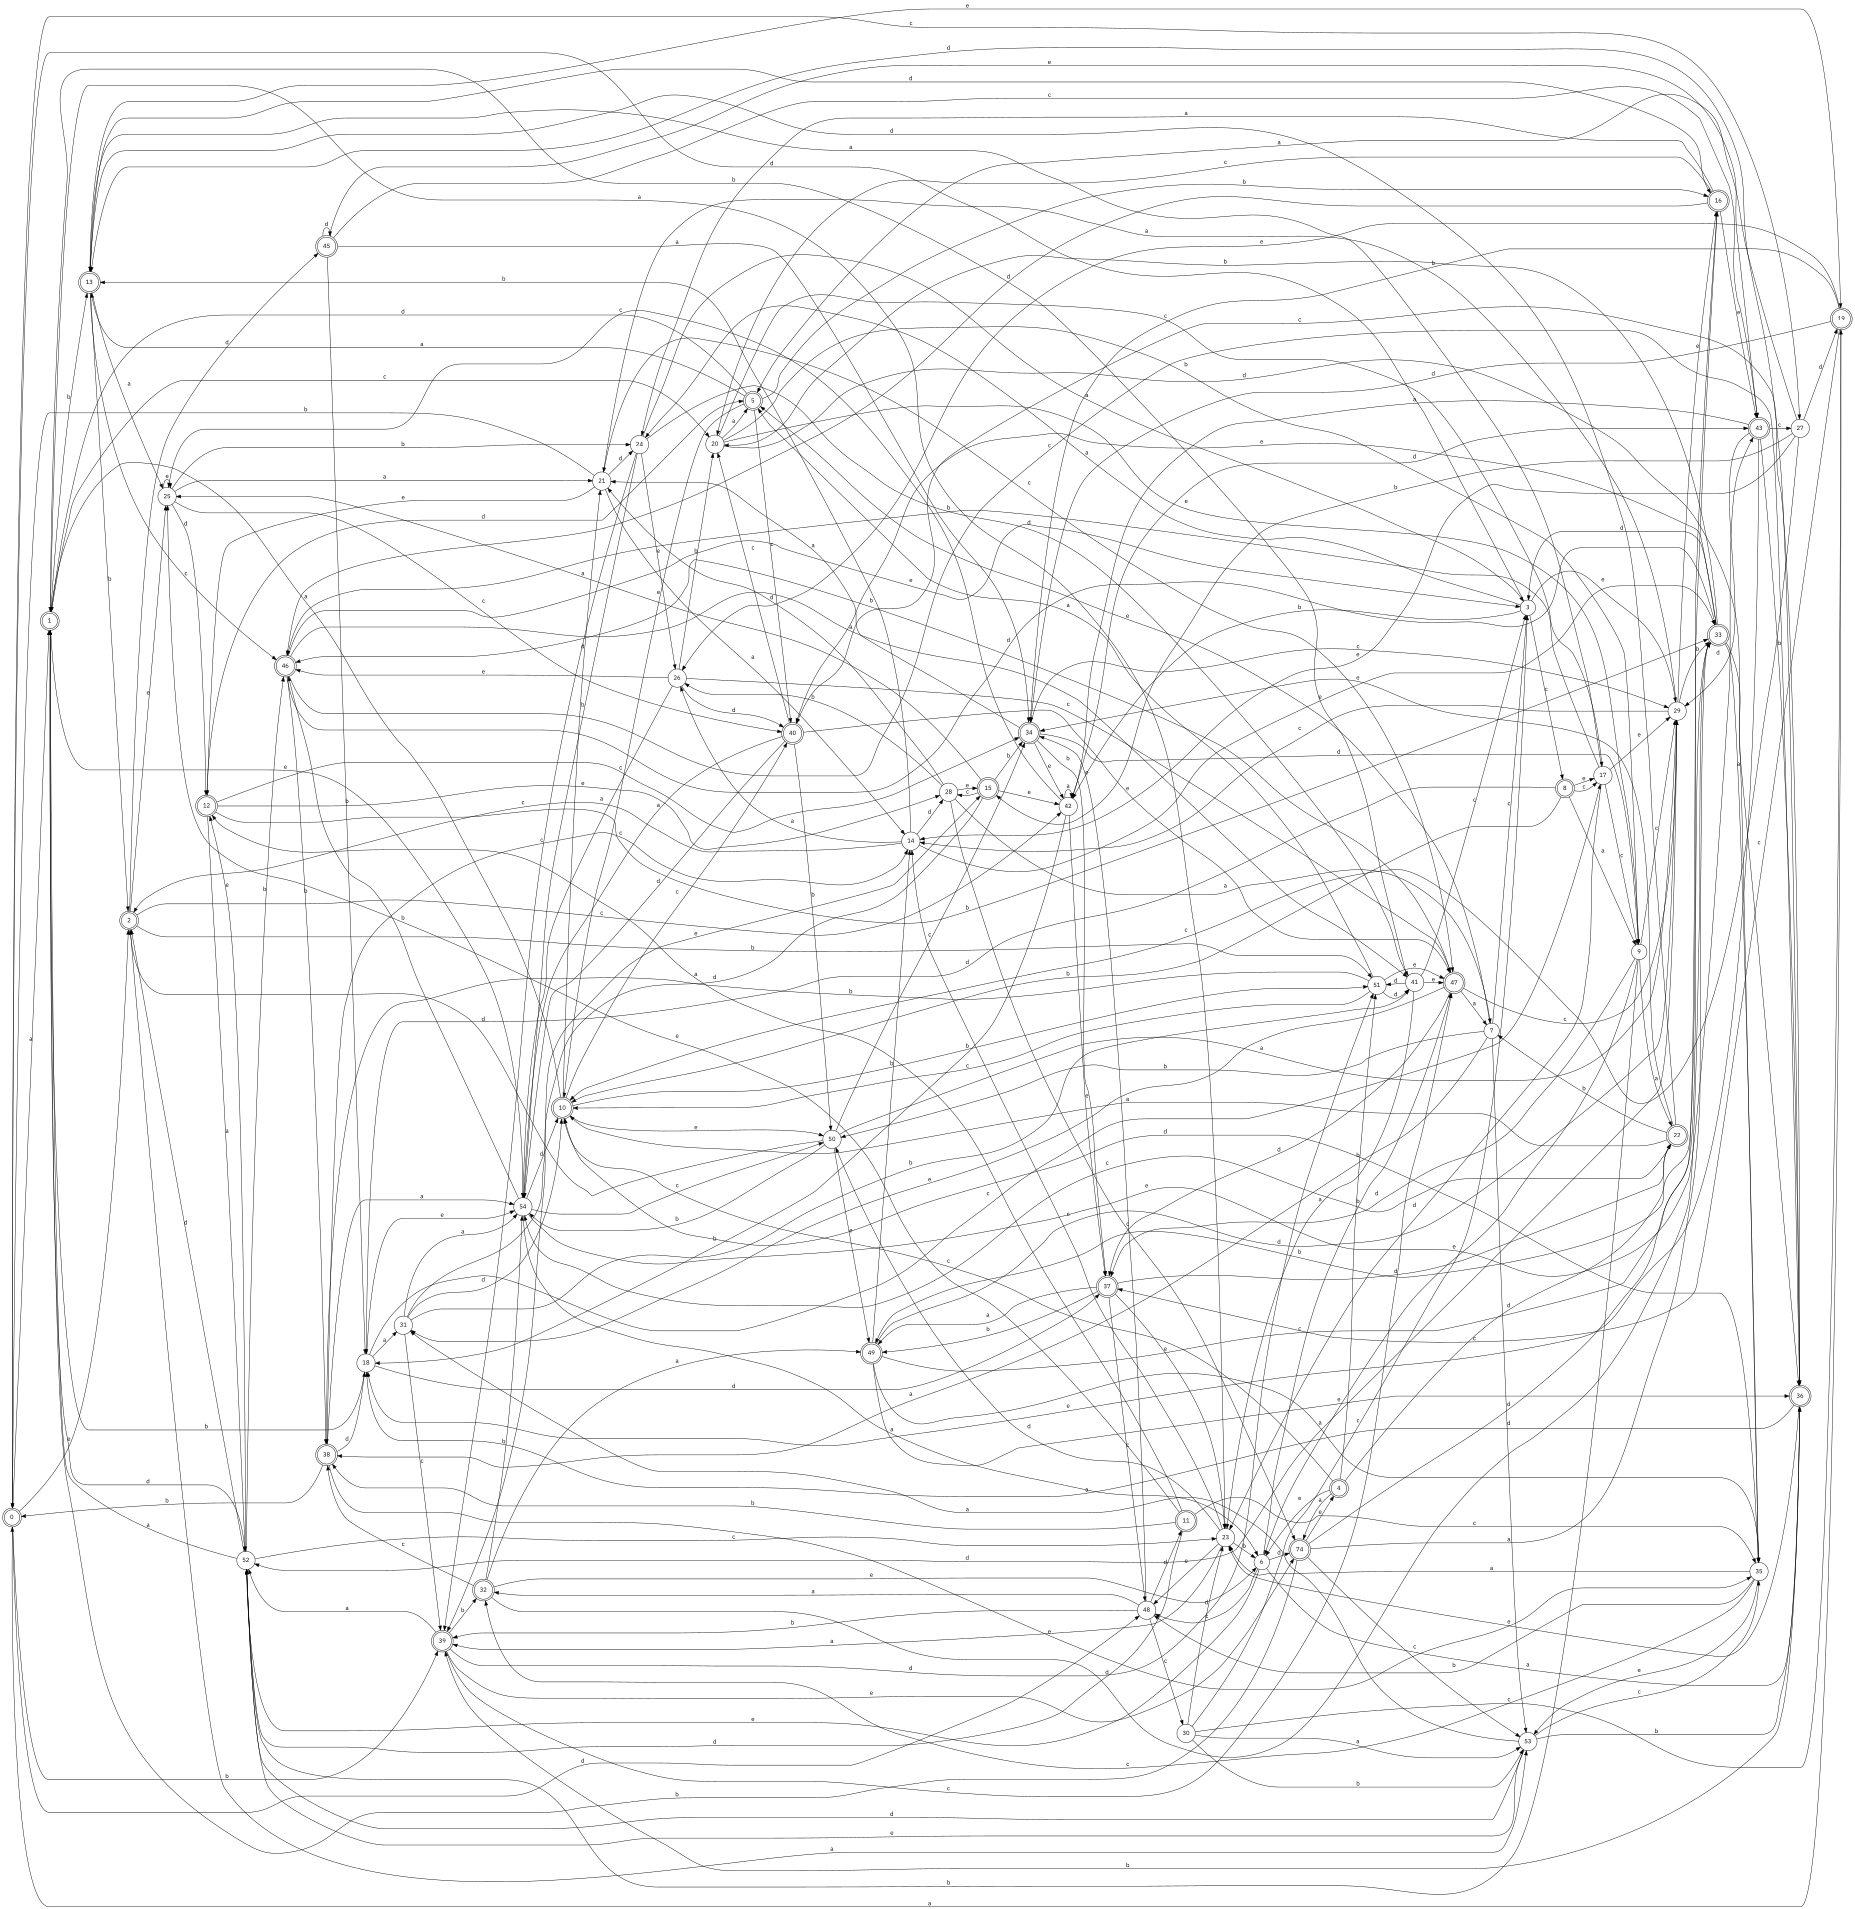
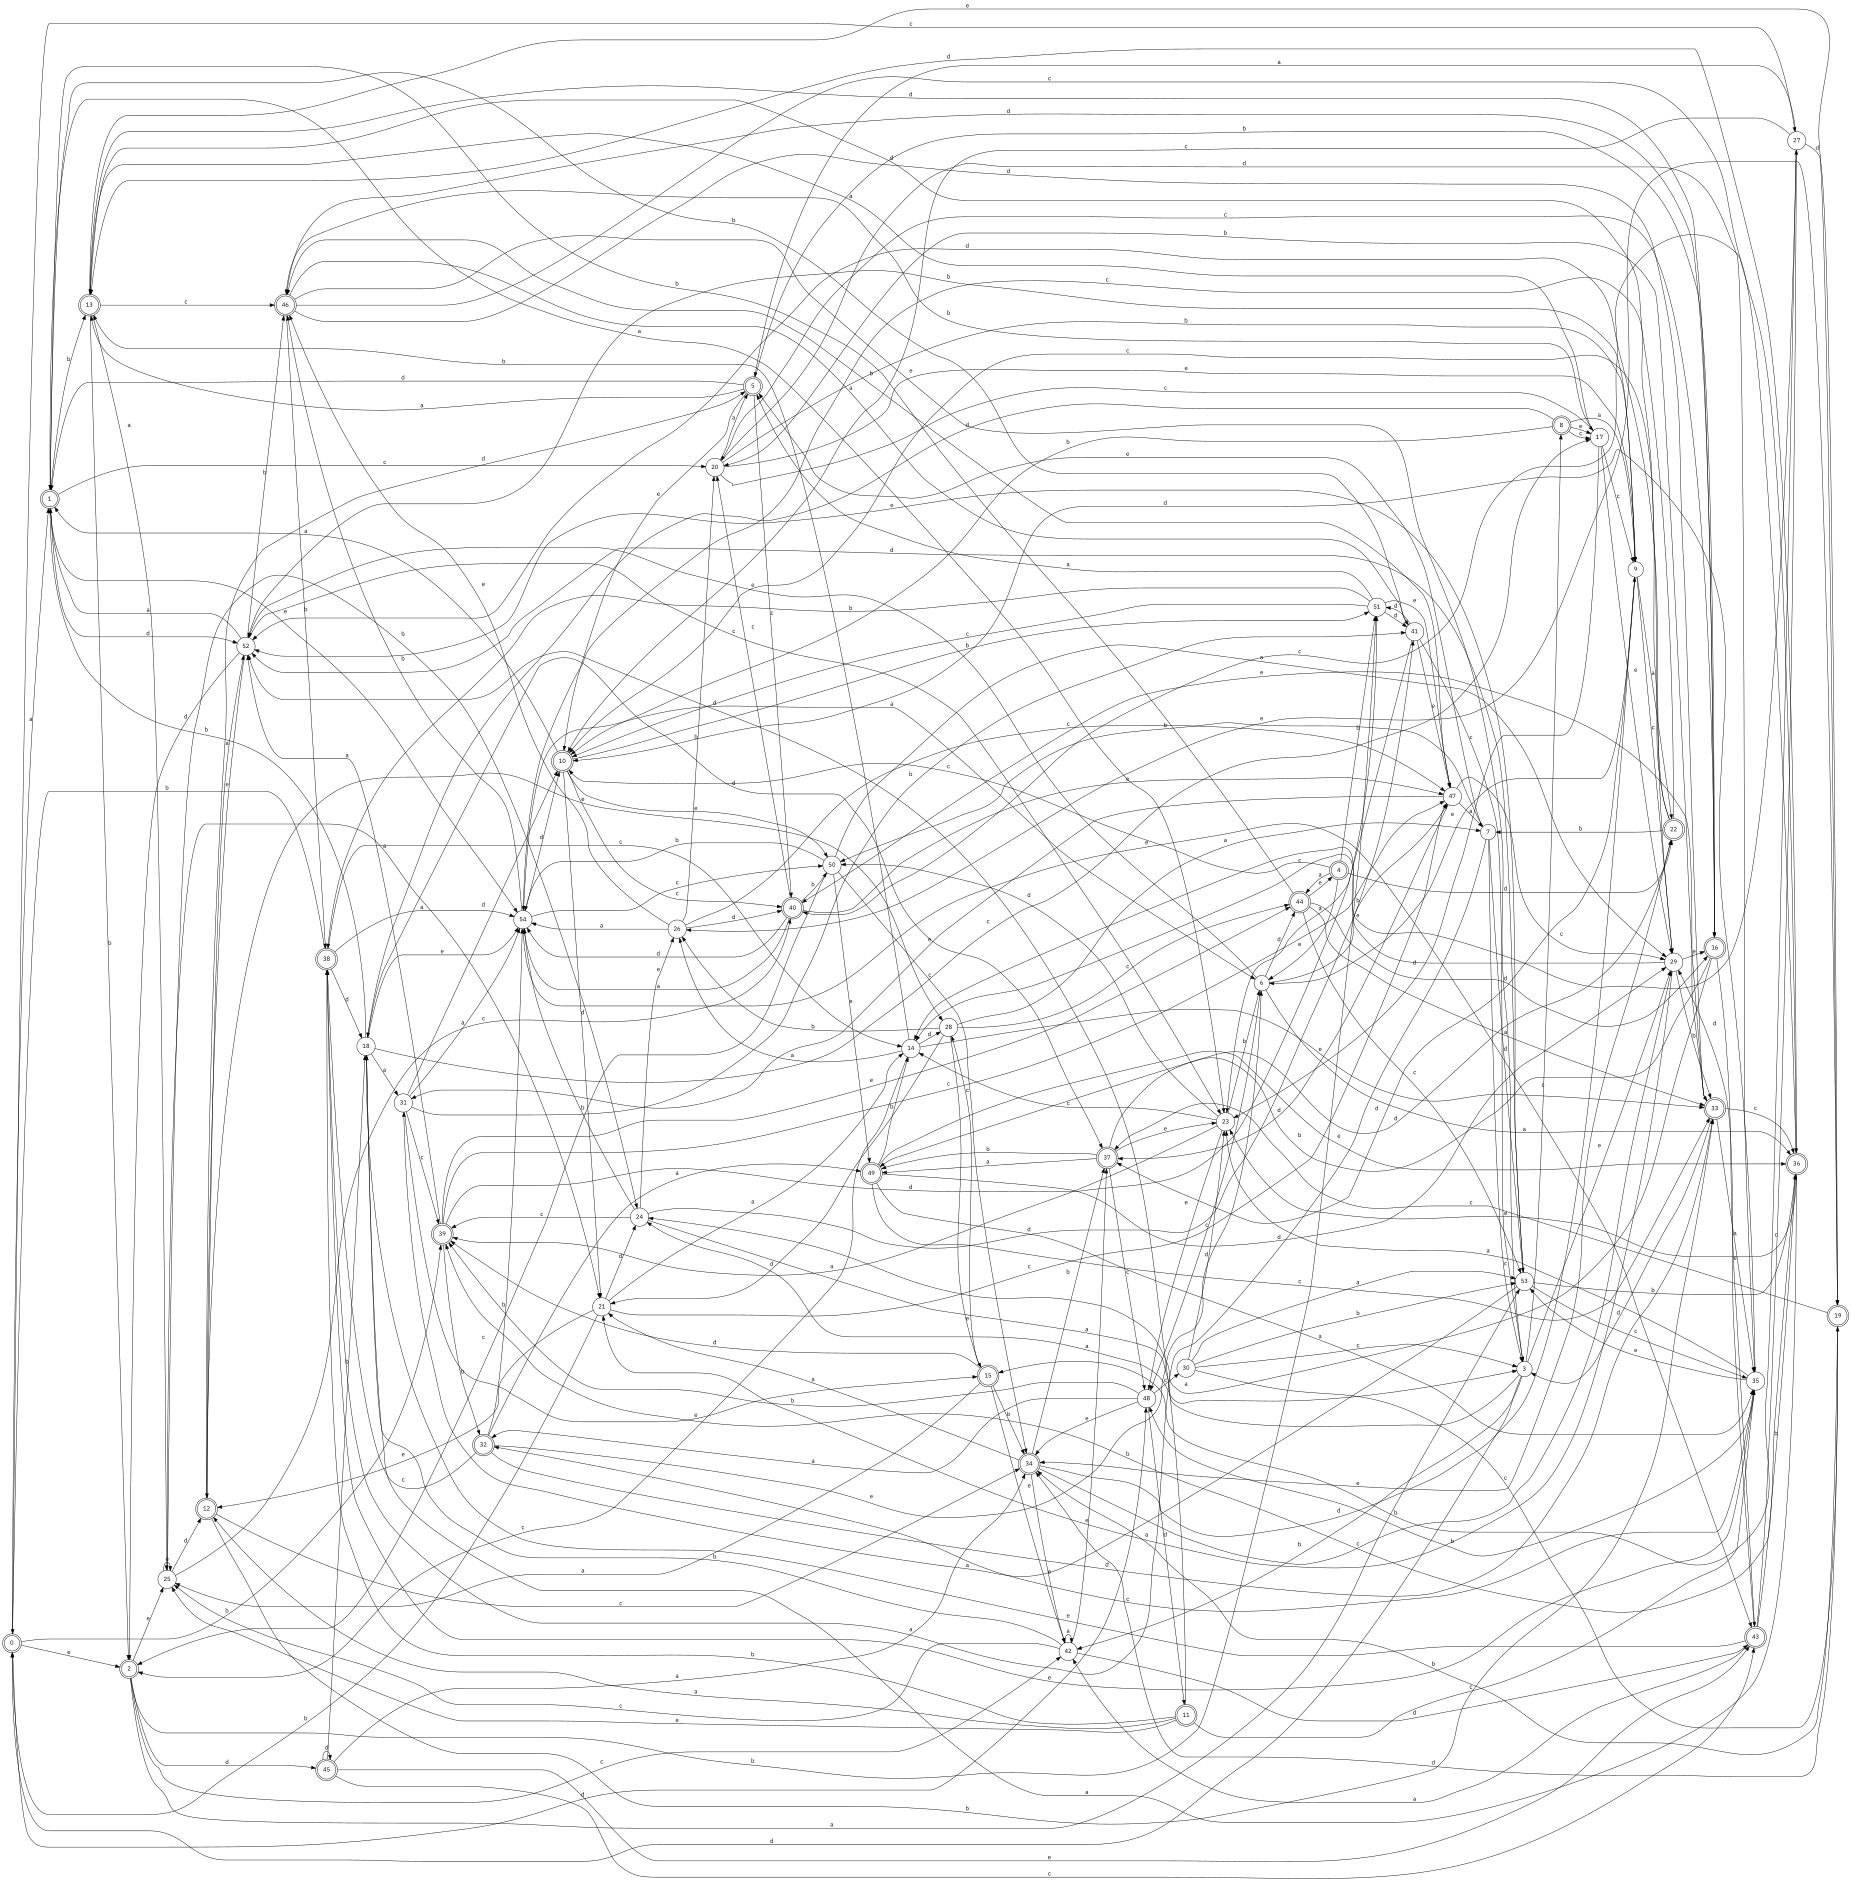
node "47": shape doublecircle -> circle
edge "50" -> "2": label "d" -> "c"
edge "22" -> "10": label "a" -> "c"
node "74": label "74" -> "44"
edge "19" -> "0": removed, label "a"
